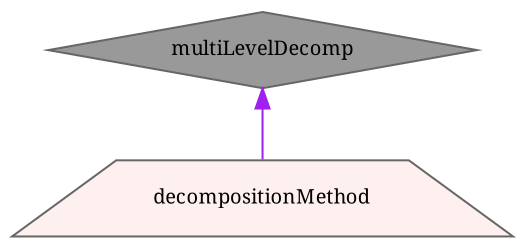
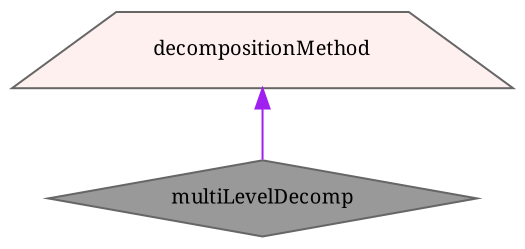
edge "decompositionMethod" -> "multiLevelDecomp": reversed
